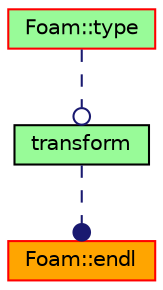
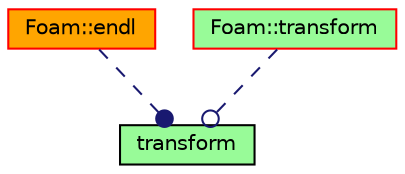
node "Foam::type": label "Foam::type" -> "Foam::transform"
edge "transform" -> "Foam::endl": reversed
